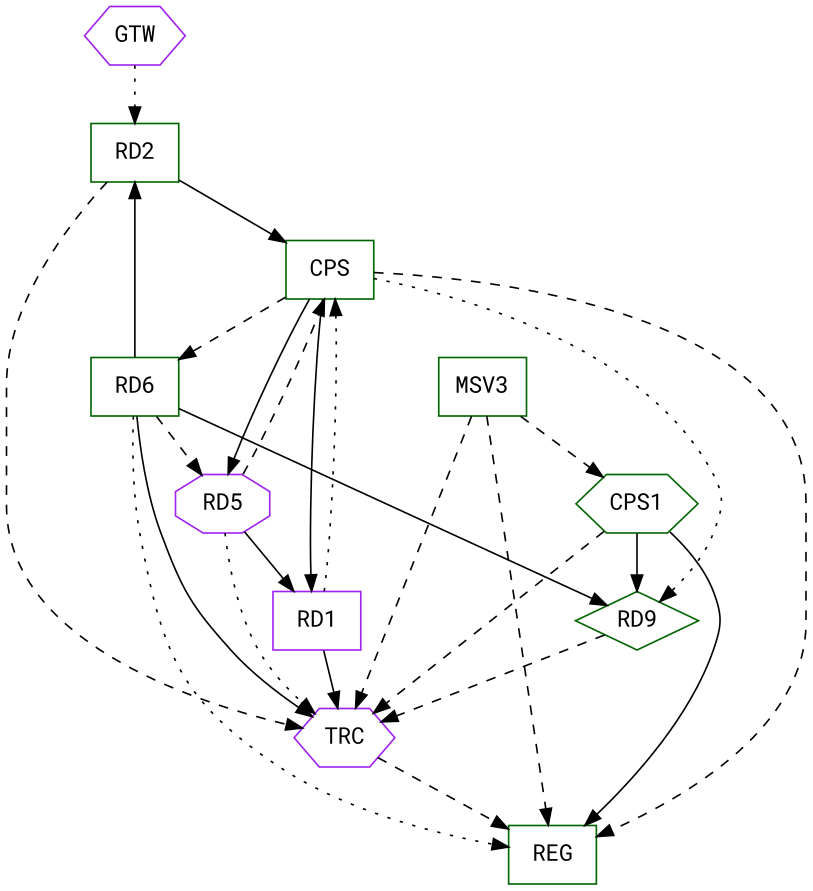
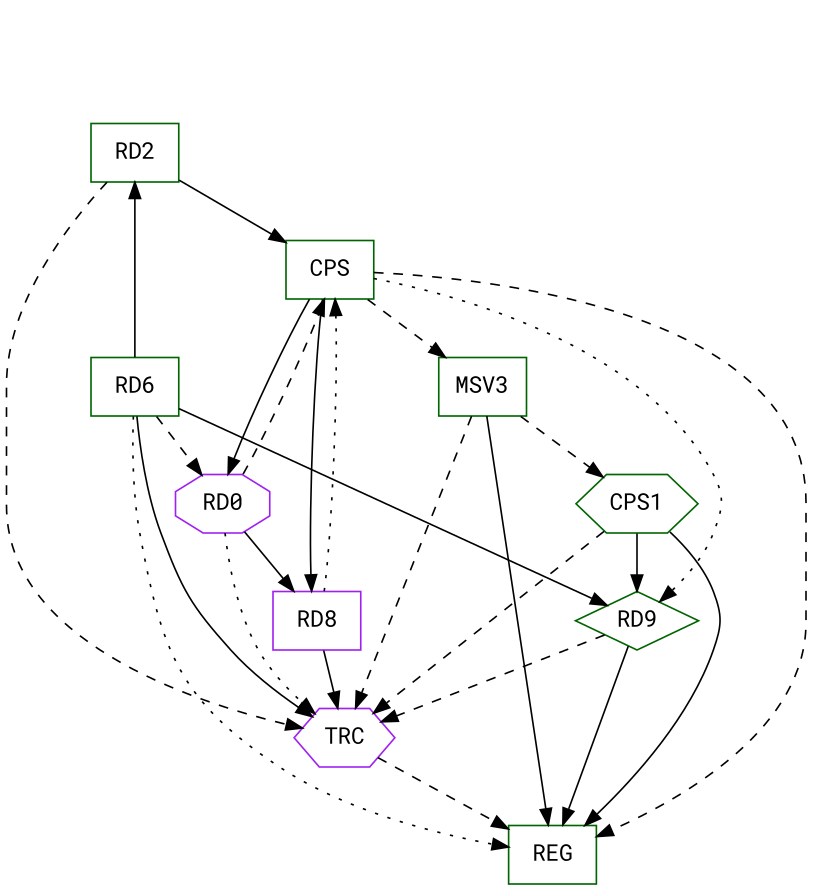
node "GTW": removed
edge "CPS" -> "RD6": now "CPS" -> "MSV3"
node "RD5": label "RD5" -> "RD0"
node "RD1": label "RD1" -> "RD8"
edge "MSV3" -> "REG": style dashed -> solid
edge "RD9" -> "REG": added
